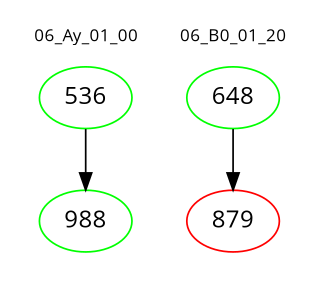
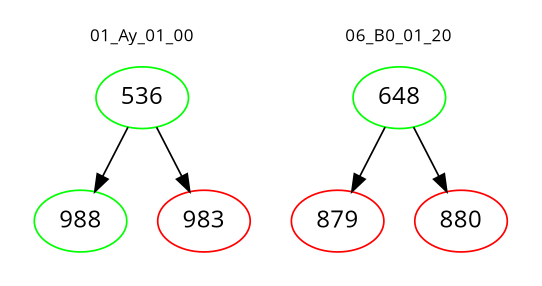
cluster "06_Ay_01_00": label "06_Ay_01_00" -> "01_Ay_01_00"
node "983": added
node "880": added
